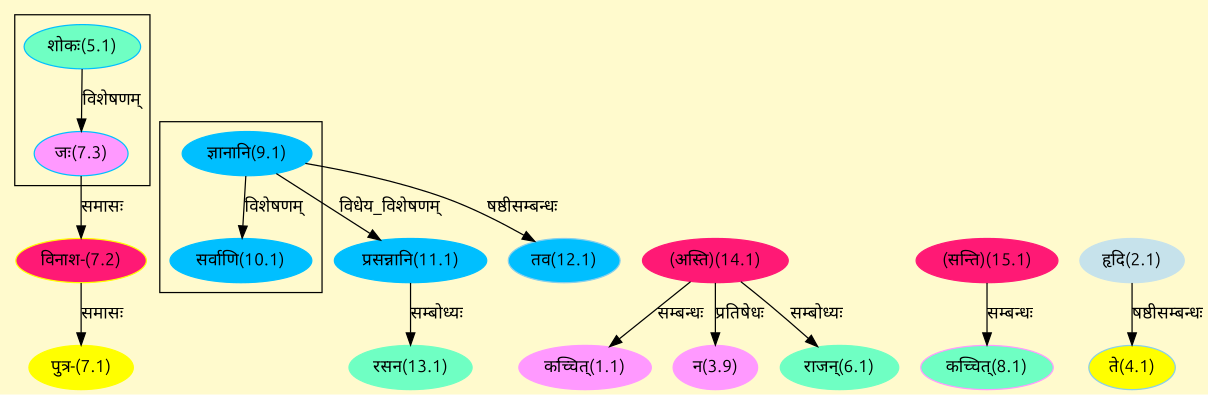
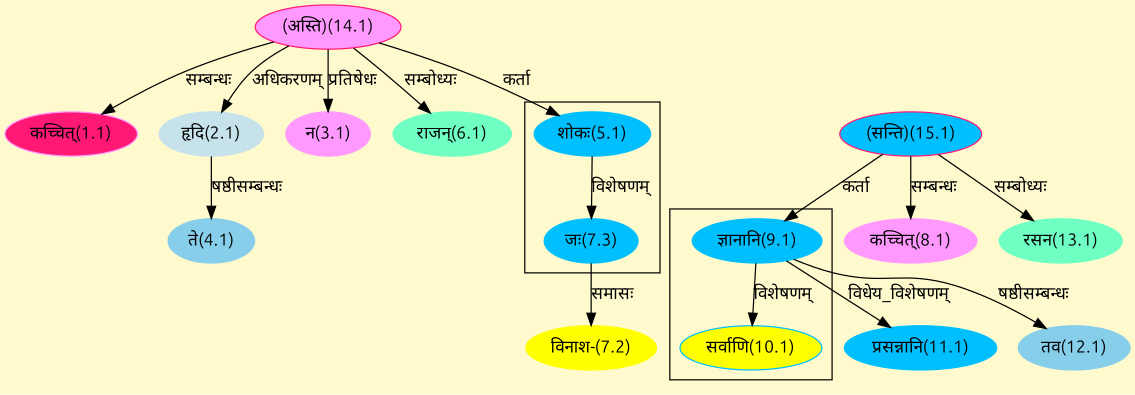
node "शोकः(5.1)": fillcolor #6fffc3 -> #00bfff
edge "(अस्ति)(14.1)" -> "हृदि(2.1)": added, label "अधिकरणम्"
edge "(अस्ति)(14.1)" -> "शोकः(5.1)": added, label "कर्ता"
node "जः(7.3)": fillcolor #ff99ff -> #00bfff
edge "(सन्ति)(15.1)" -> "ज्ञानानि(9.1)": added, label "कर्ता"
node "विनाश-(7.2)": fillcolor #ff1975 -> #ffff00
node "सर्वाणि(10.1)": fillcolor #00bfff -> #ffff00
node "तव(12.1)": fillcolor #00bfff -> #87ceeb
node "(अस्ति)(14.1)": fillcolor #ff1975 -> #ff99ff
node "(सन्ति)(15.1)": fillcolor #ff1975 -> #00bfff
edge "प्रसन्नानि(11.1)" -> "रसन(13.1)": now "(सन्ति)(15.1)" -> "रसन(13.1)"
node "पुत्र-(7.1)": removed
node "कच्चित्(1.1)": fillcolor #ff99ff -> #ff1975
node "न(3.9)": label "न(3.9)" -> "न(3.1)"
node "कच्चित्(8.1)": fillcolor #6fffc3 -> #ff99ff
node "ते(4.1)": fillcolor #ffff00 -> #87ceeb
